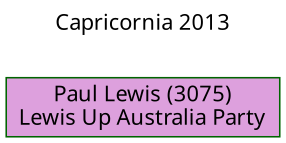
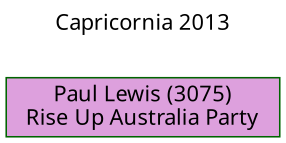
node "Paul Lewis (3075) Lewis Up Australia Party": label "Paul Lewis (3075) Lewis Up Australia Party" -> "Paul Lewis (3075) Rise Up Australia Party"
